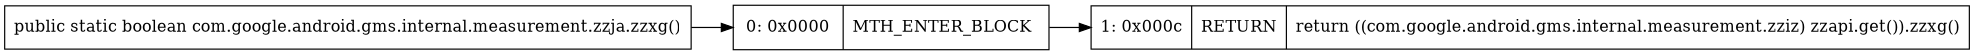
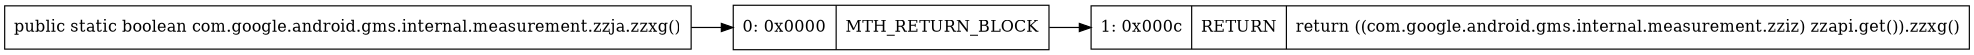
node "0: 0x0000": text "MTH_ENTER_BLOCK" -> "MTH_RETURN_BLOCK"
